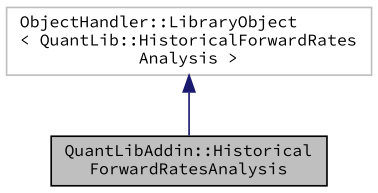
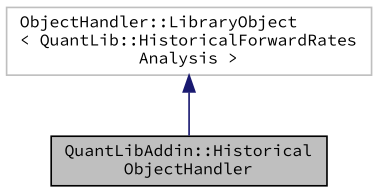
node "QuantLibAddin::Historical ForwardRatesAnalysis": label "QuantLibAddin::Historical ForwardRatesAnalysis" -> "QuantLibAddin::Historical ObjectHandler"
